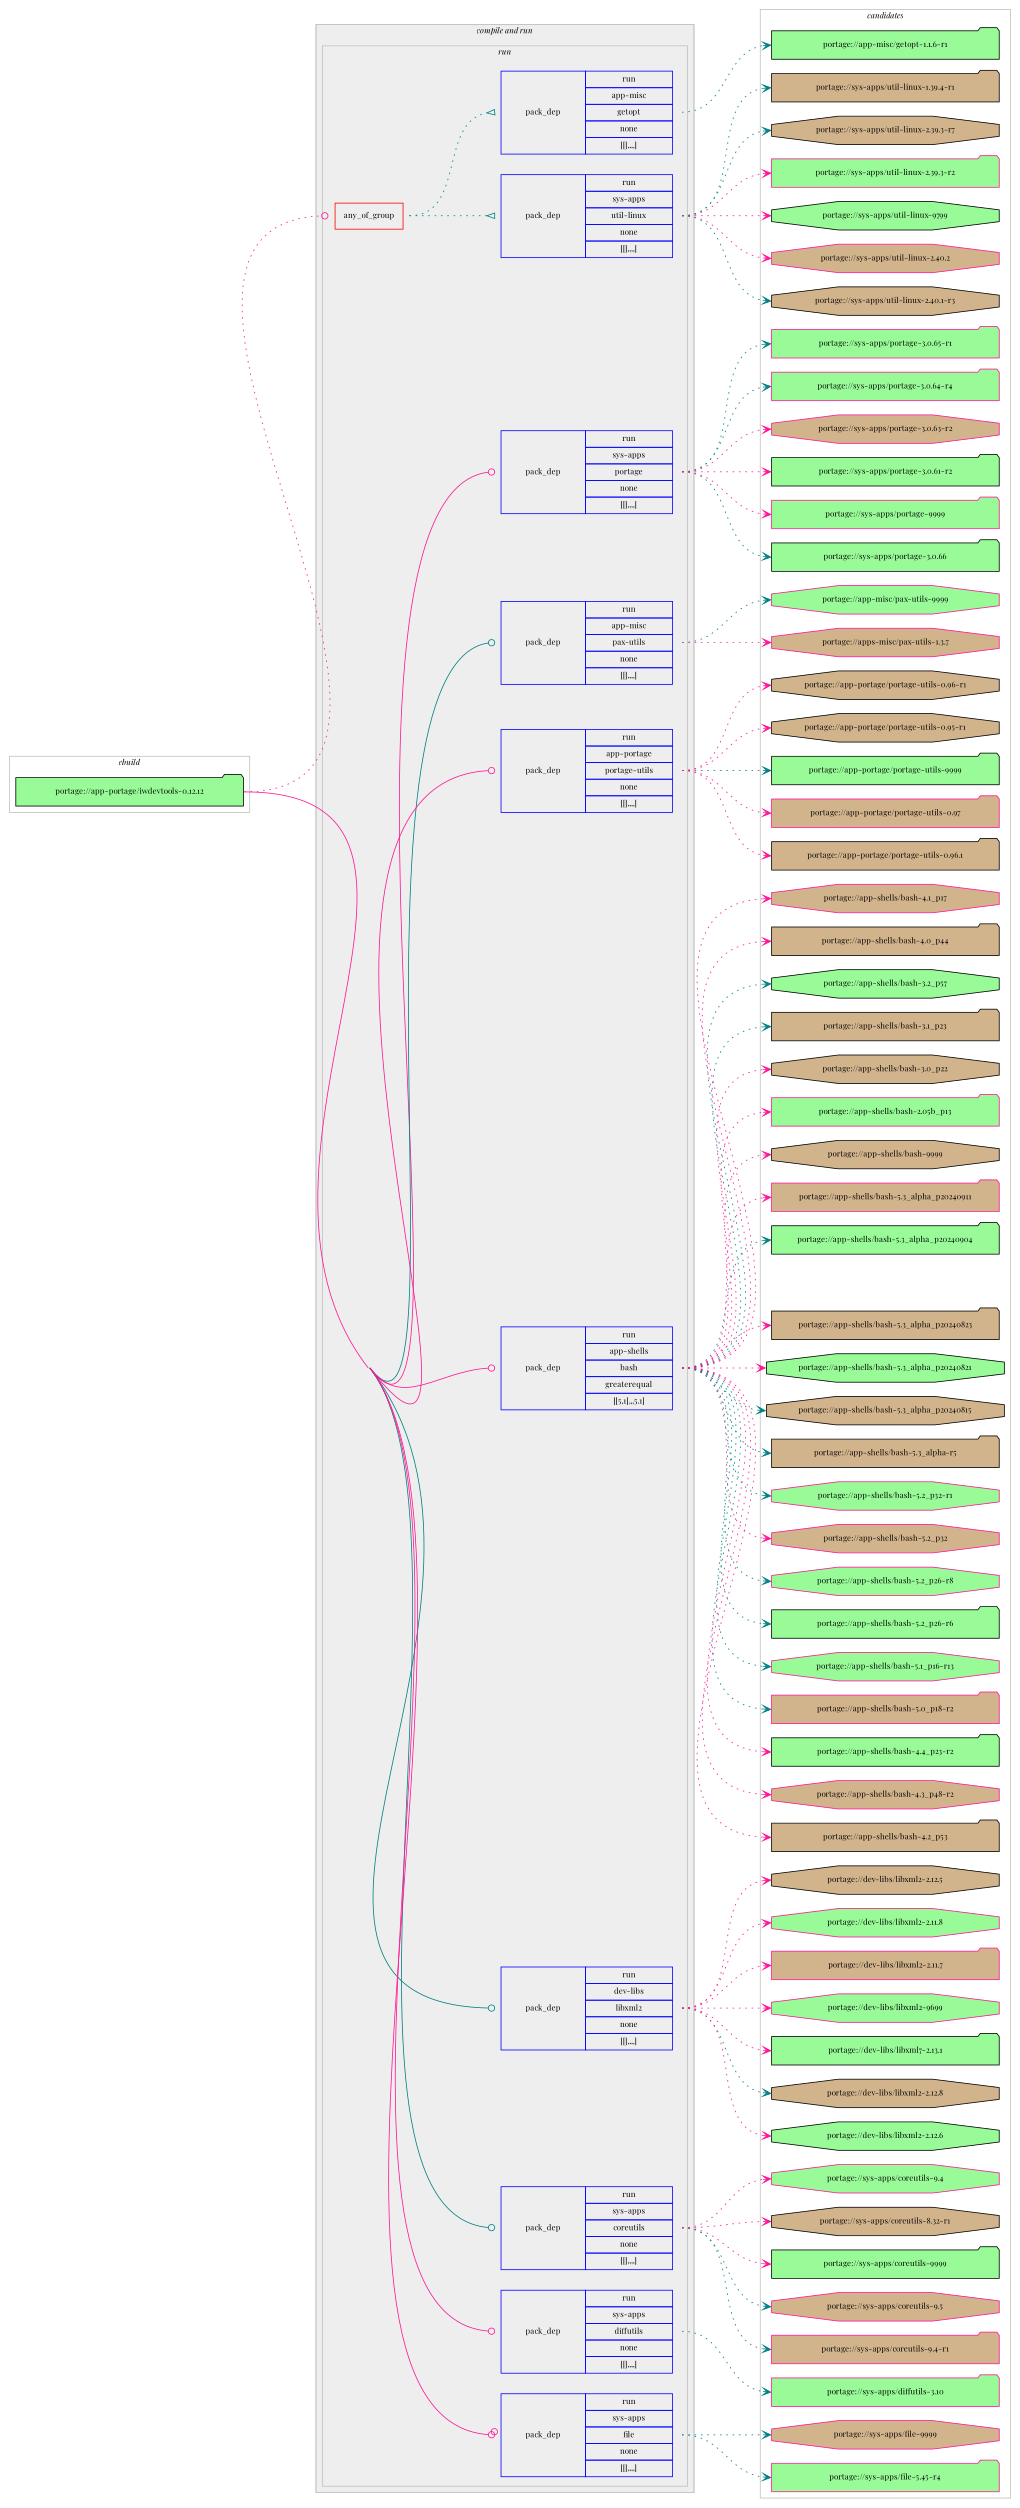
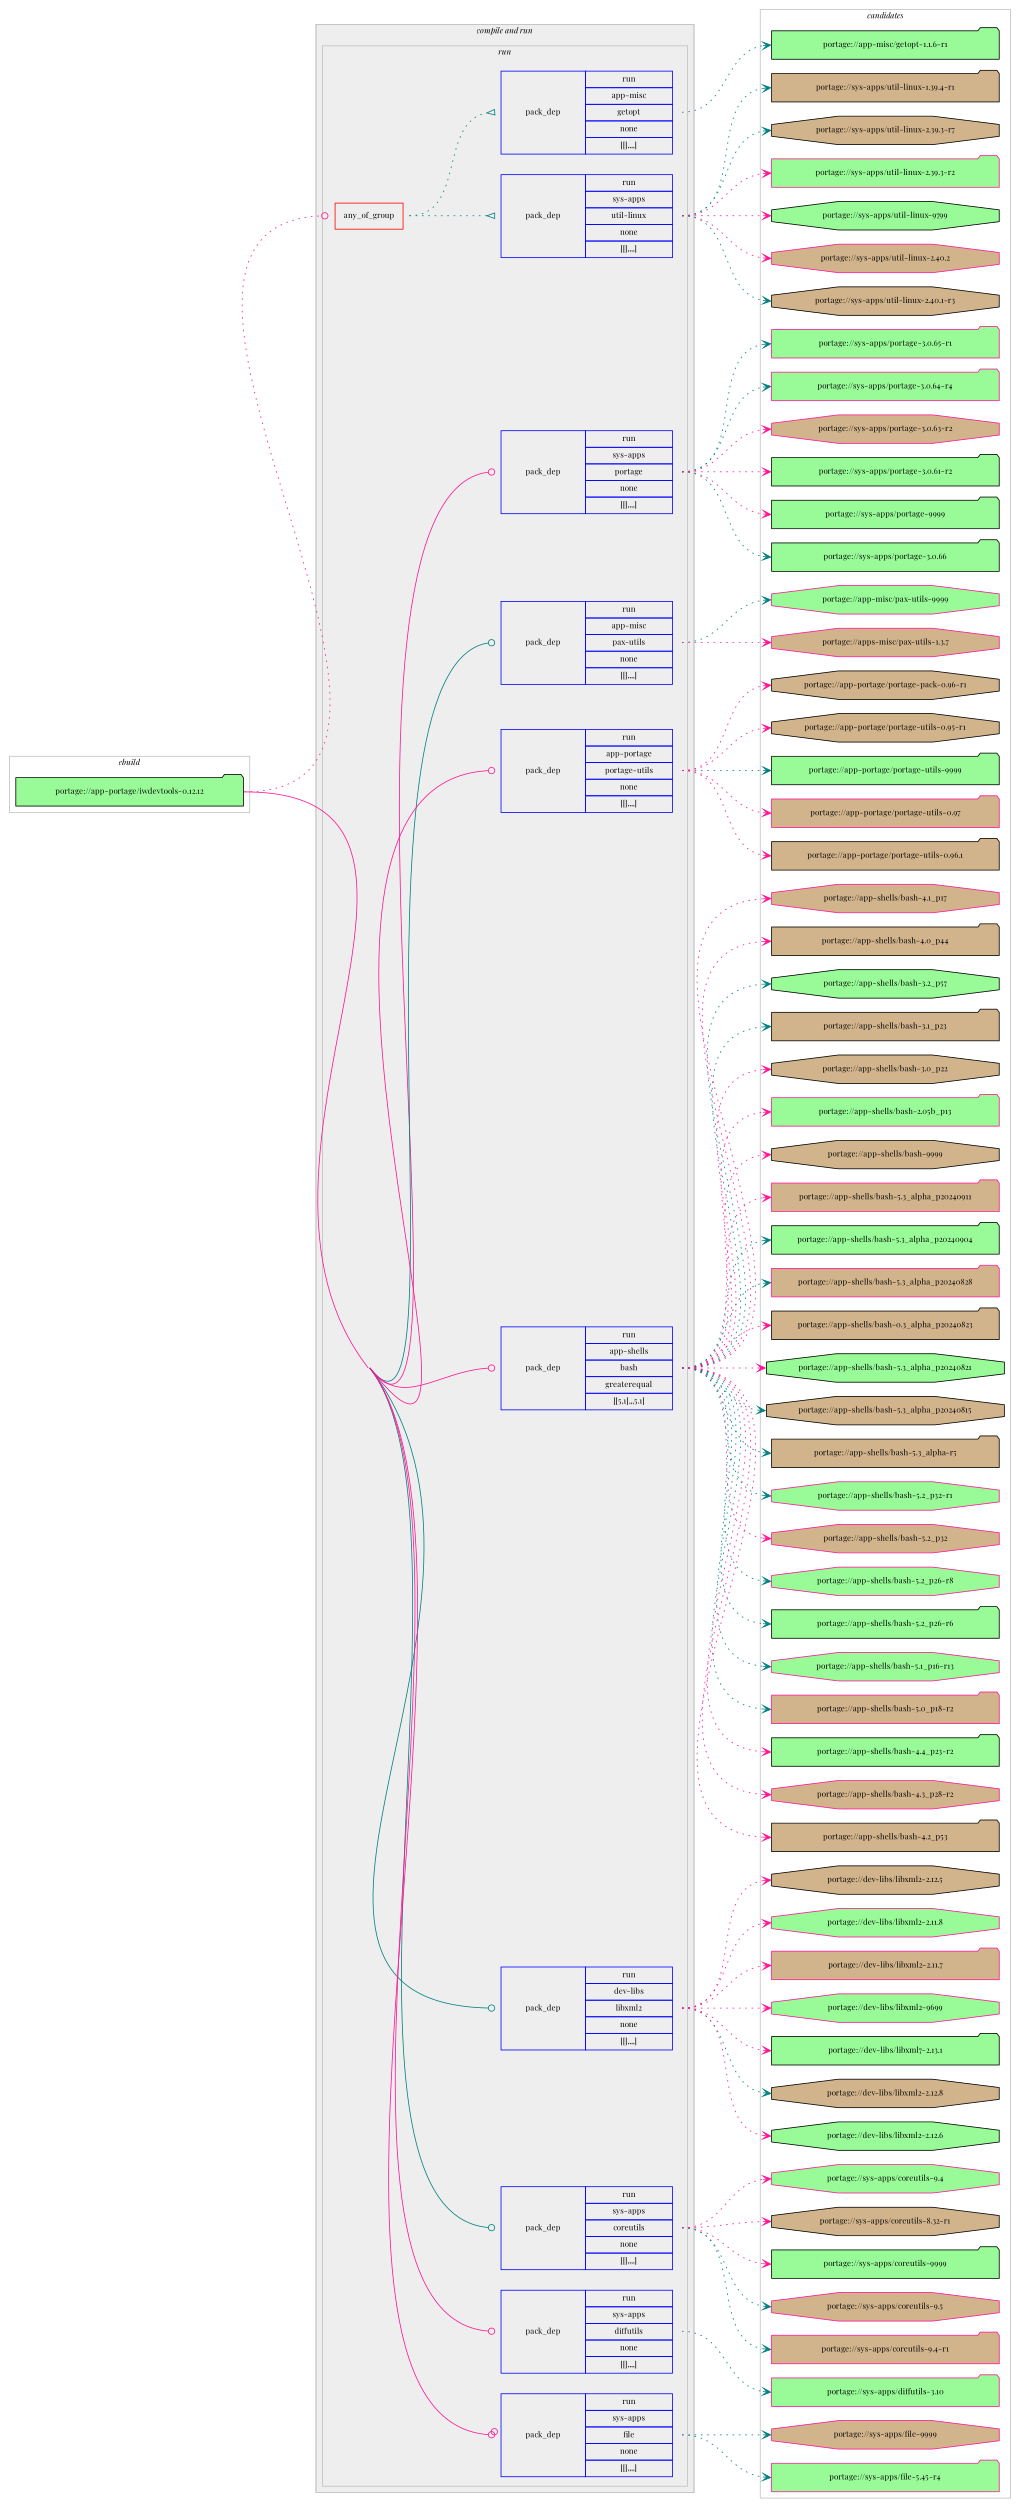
node "portage://sys-apps/portage-9999": color deeppink -> black
node "portage://app-portage/portage-utils-0.96-r1": label "portage://app-portage/portage-utils-0.96-r1" -> "portage://app-portage/portage-pack-0.96-r1"
node "portage://app-shells/bash-5.3_alpha_p20240828": added
node "portage://app-shells/bash-5.3_alpha_p20240823": label "portage://app-shells/bash-5.3_alpha_p20240823" -> "portage://app-shells/bash-0.3_alpha_p20240823"
node "portage://app-shells/bash-4.3_p48-r2": label "portage://app-shells/bash-4.3_p48-r2" -> "portage://app-shells/bash-4.3_p28-r2"
